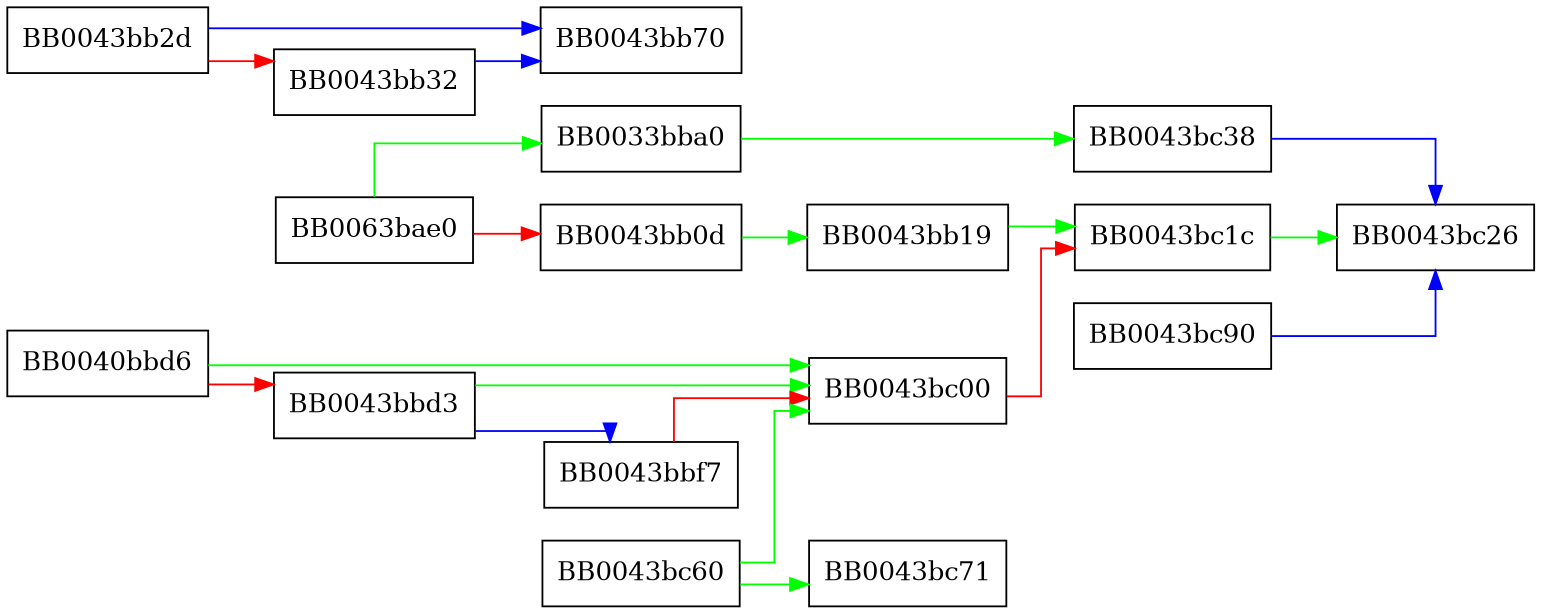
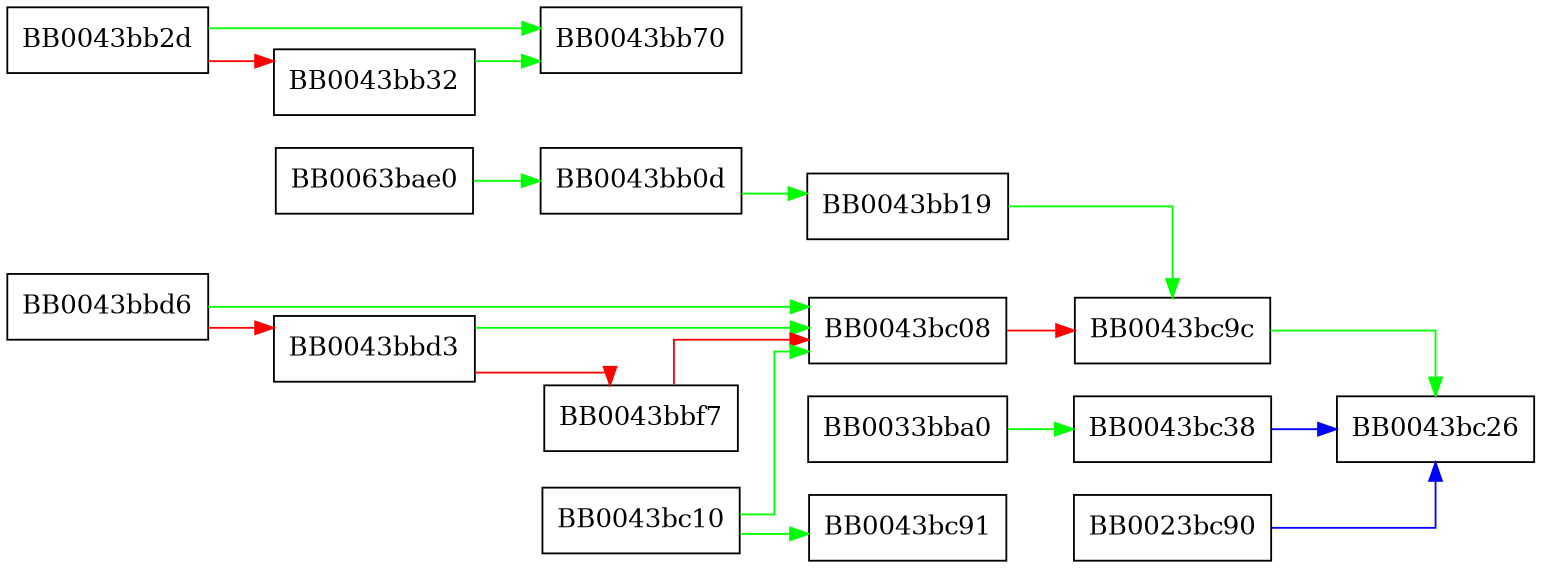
edge "BB0043bb2d" -> "BB0043bb70": color blue -> green
edge "BB0043bb32" -> "BB0043bb70": color blue -> green
edge "BB0063bae0" -> "BB0033bba0": removed
edge "BB0063bae0" -> "BB0043bb0d": color red -> green
node "BB0043bc1c": label "BB0043bc1c" -> "BB0043bc9c"
node "BB0043bc90": label "BB0043bc90" -> "BB0023bc90"
node "BB0040bbd6": label "BB0040bbd6" -> "BB0043bbd6"
node "BB0043bc00": label "BB0043bc00" -> "BB0043bc08"
edge "BB0043bbd3" -> "BB0043bbf7": color blue -> red
node "BB0043bc60": label "BB0043bc60" -> "BB0043bc10"
node "BB0043bc71": label "BB0043bc71" -> "BB0043bc91"
